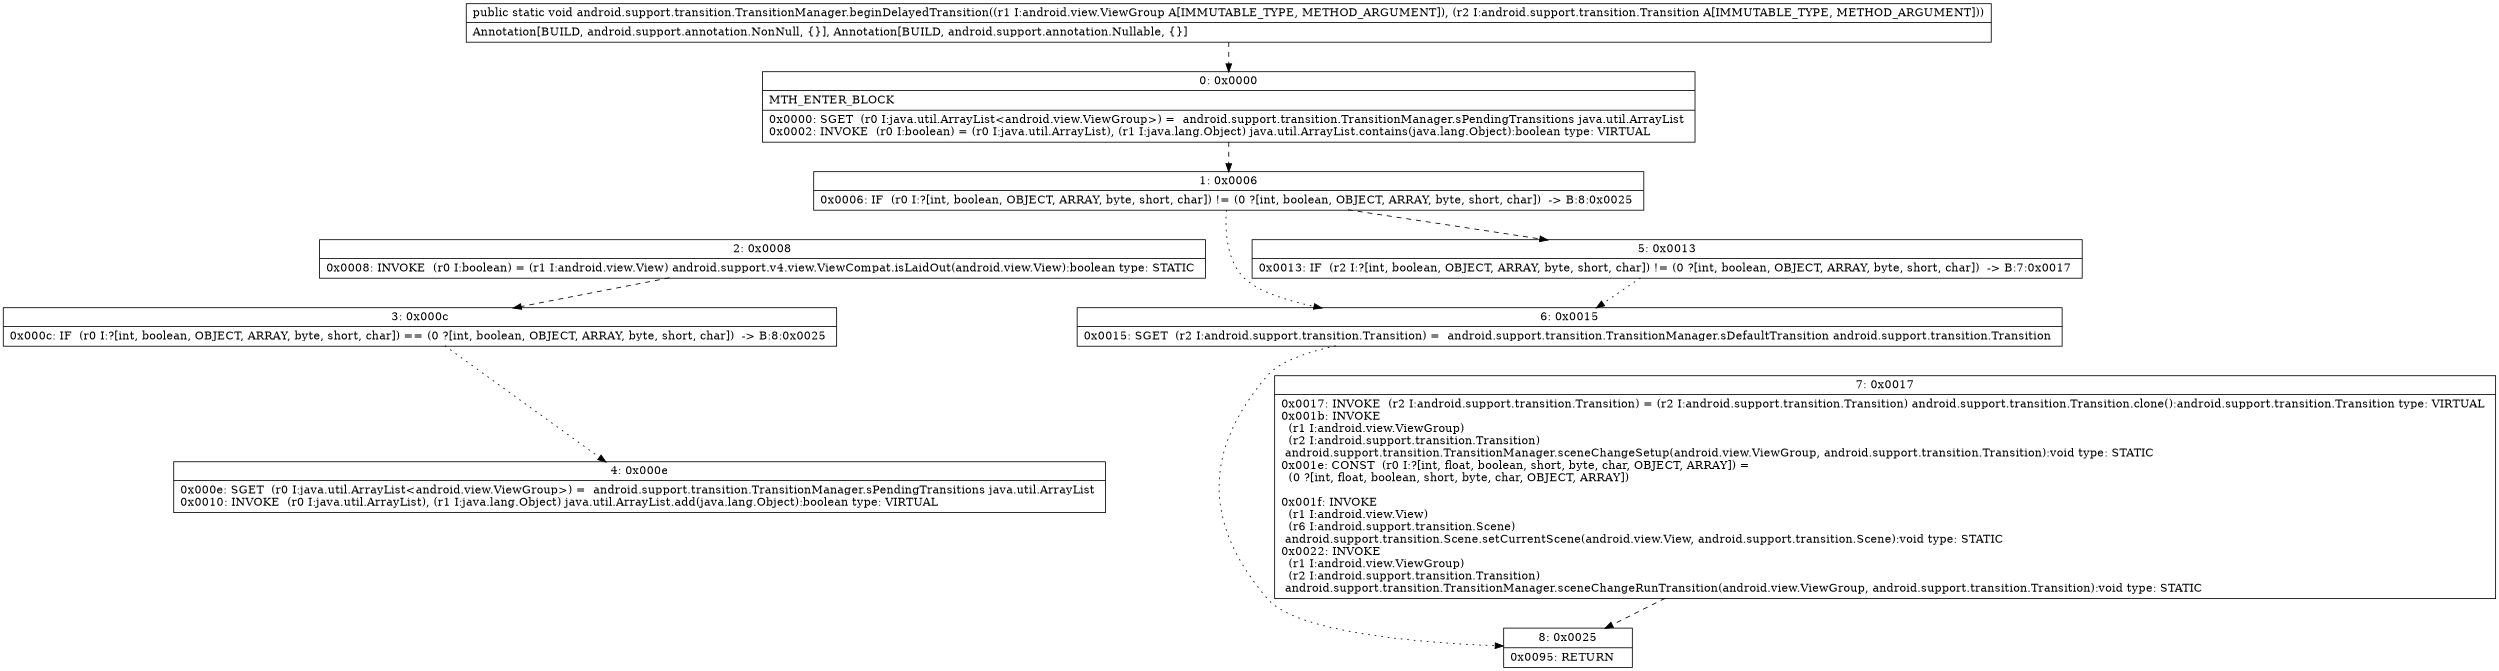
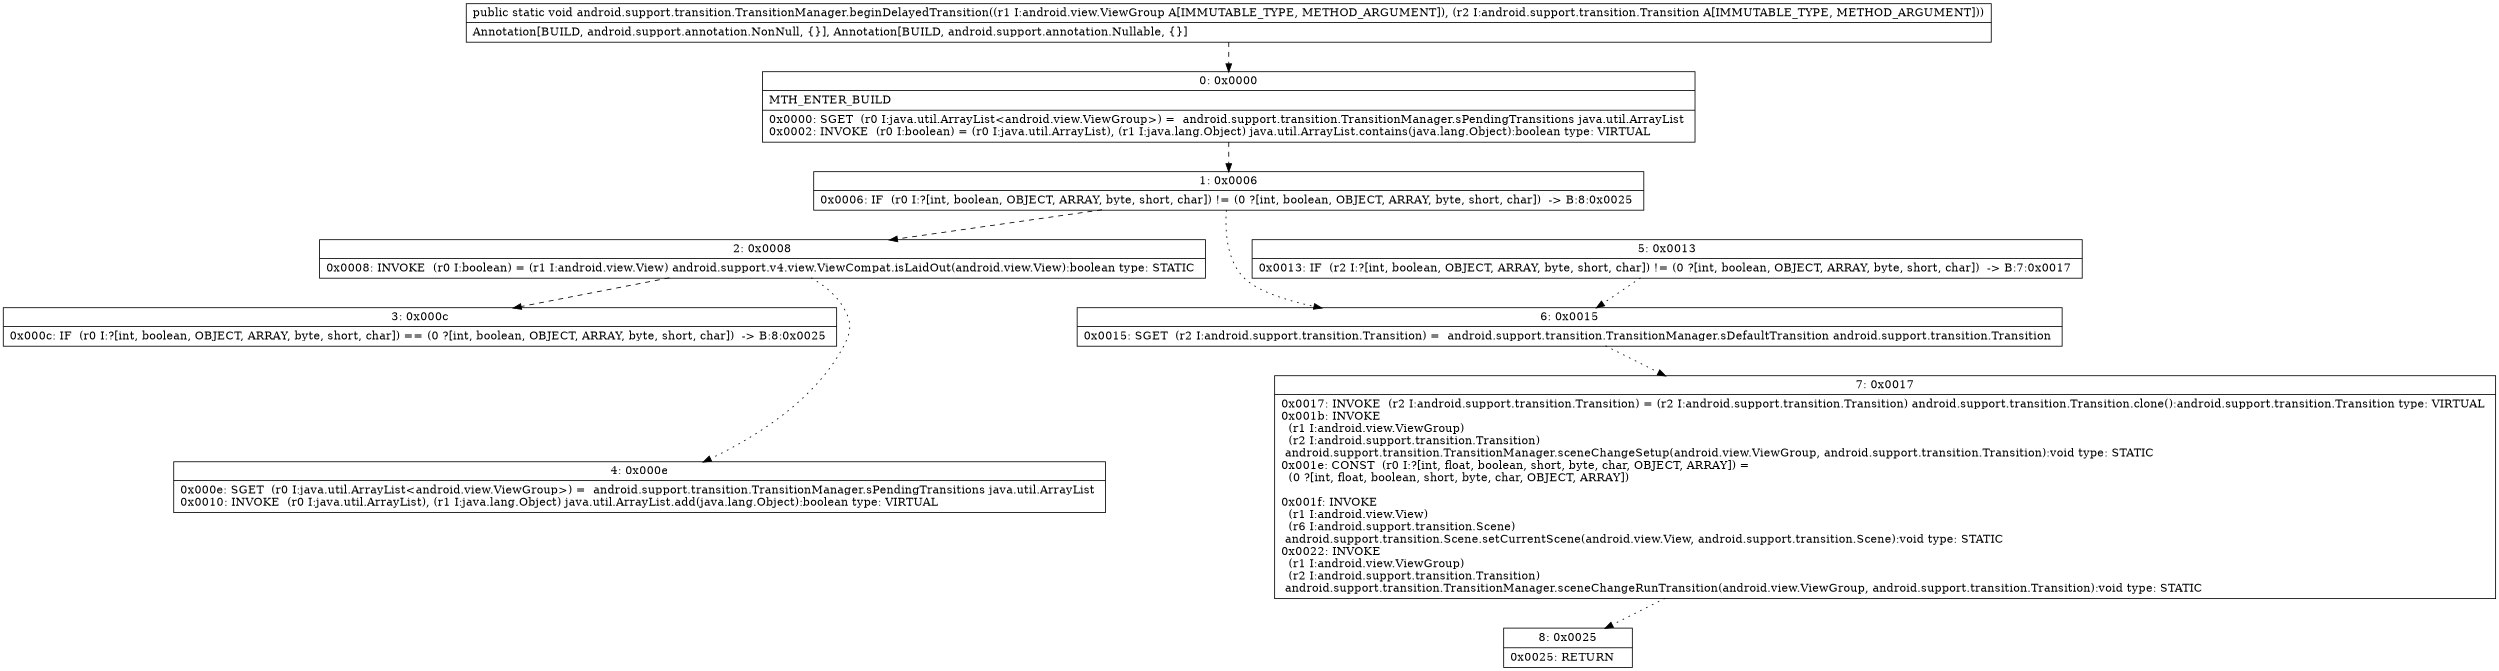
node "0: 0x0000": text "MTH_ENTER_BLOCK" -> "MTH_ENTER_BUILD"
edge "1: 0x0006" -> "5: 0x0013": now "1: 0x0006" -> "2: 0x0008"
edge "3: 0x000c" -> "4: 0x000e": now "2: 0x0008" -> "4: 0x000e"
edge "6: 0x0015" -> "8: 0x0025": now "6: 0x0015" -> "7: 0x0017"
edge "7: 0x0017" -> "8: 0x0025": style dashed -> dotted
node "8: 0x0025": text "0x0095: RETURN" -> "0x0025: RETURN"
